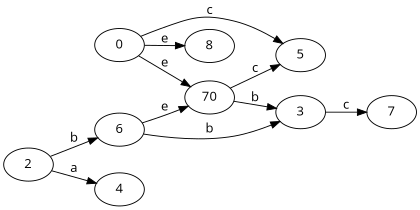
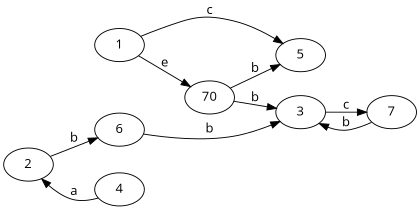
node "0": label "0" -> "1"
node "8": removed
edge "70" -> "5": label "c" -> "b"
edge "6" -> "70": removed, label "e"
edge "7" -> "3": added, label "b"
edge "2" -> "4": reversed
